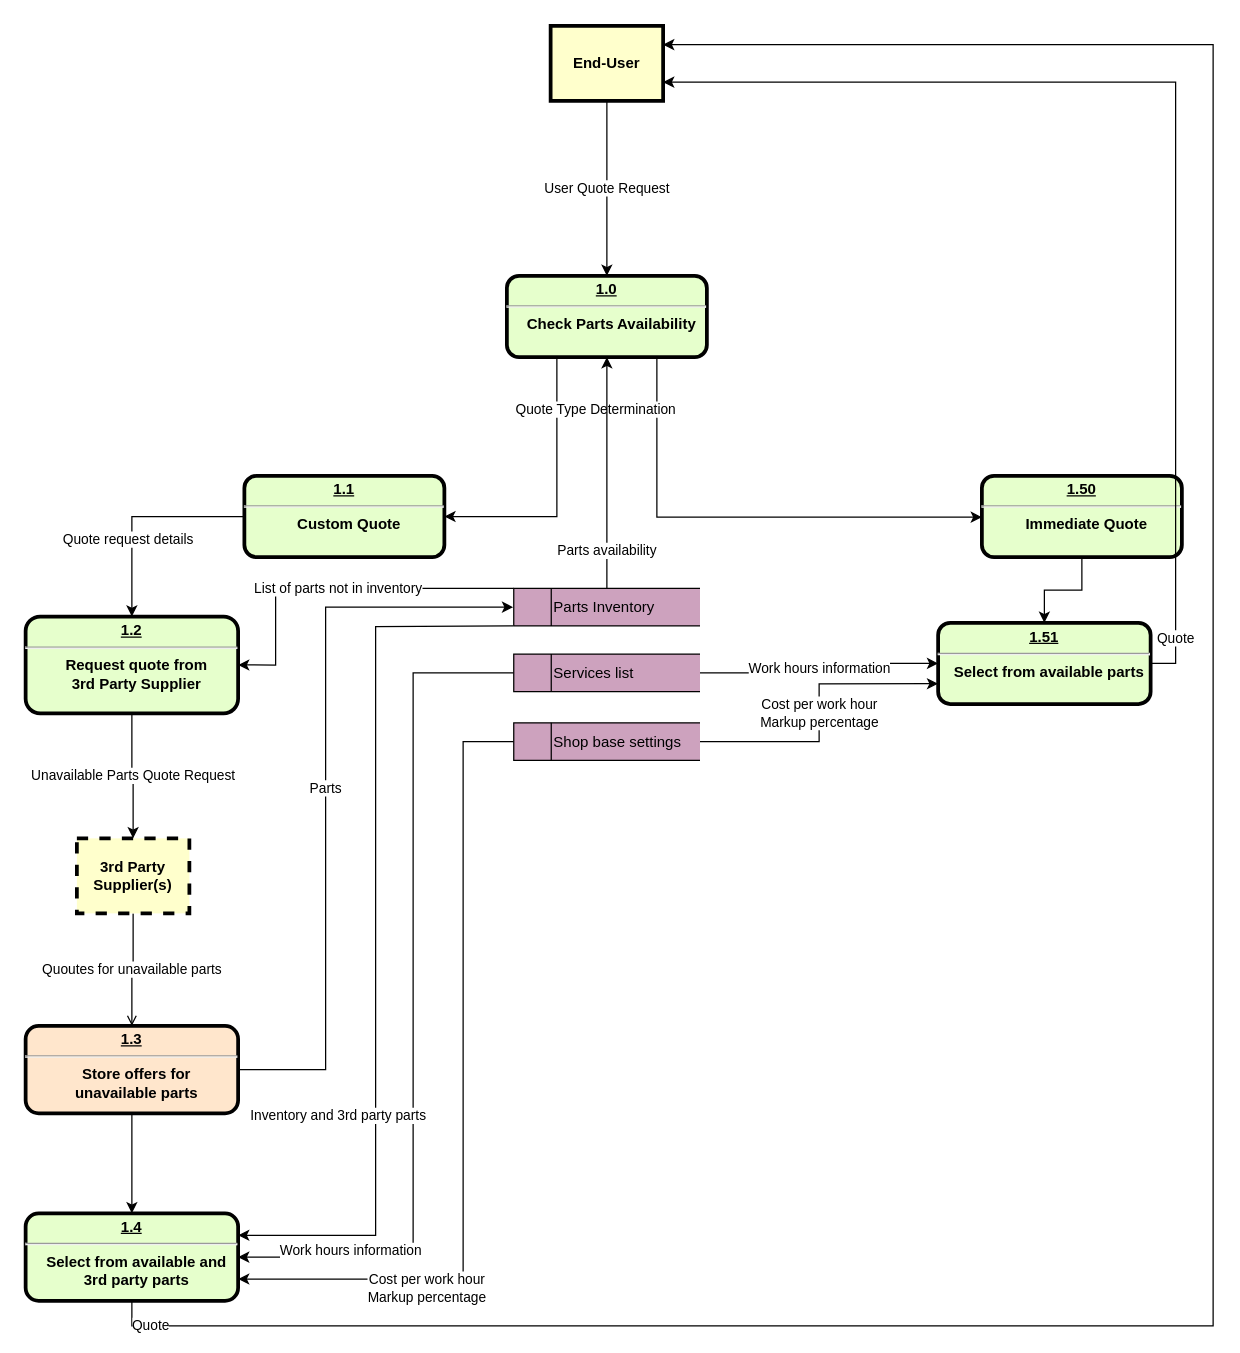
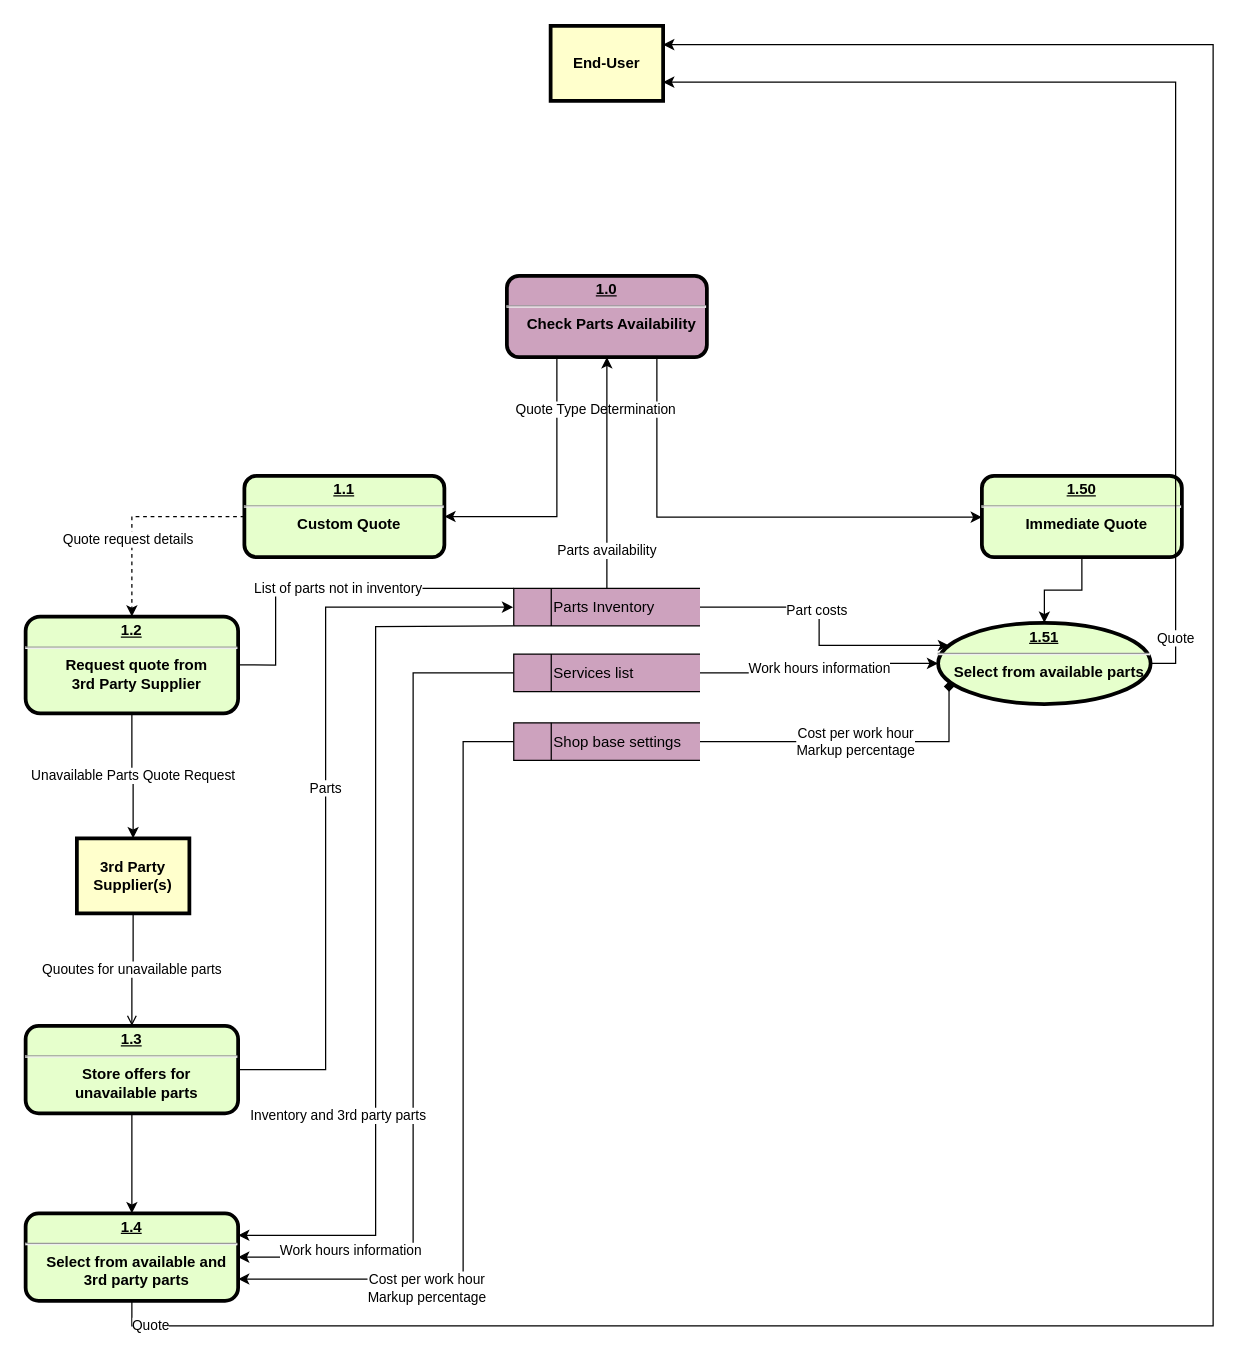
edge "End-User" -> "1.0 Check Parts Availability": removed, label "User Quote Request"
node "1.0 Check Parts Availability": fillcolor #e6ffcc -> #cda2be
edge "1.1 Custom Quote" -> "1.2 Request quote from 3rd Party Supplier": style solid -> dashed
edge "Parts Inventory" -> "1.51 Select from available parts": added, label "Part costs"
node "1.51 Select from available parts": shape rounded rectangle -> ellipse
edge "Parts Inventory" -> "1.2 Request quote from 3rd Party Supplier": arrowhead classic -> none
edge "Shop base settings" -> "1.51 Select from available parts": arrowhead classic -> diamond
node "3rd Party Supplier(s)": style dashed -> solid
node "1.3 Store offers for unavailable parts": fillcolor #ffe6cc -> #e6ffcc
